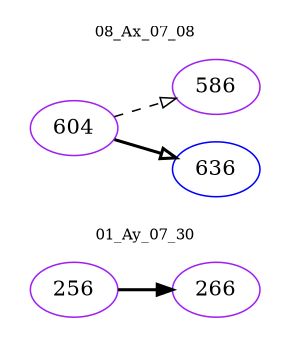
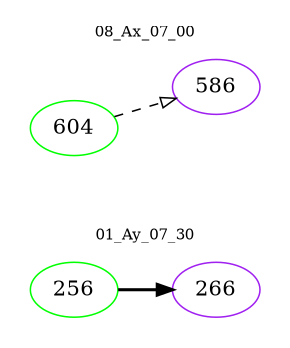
cluster "08_Ax_07_08": label "08_Ax_07_08" -> "08_Ax_07_00"
node "604": color purple -> green
node "636": removed
node "256": color purple -> green
